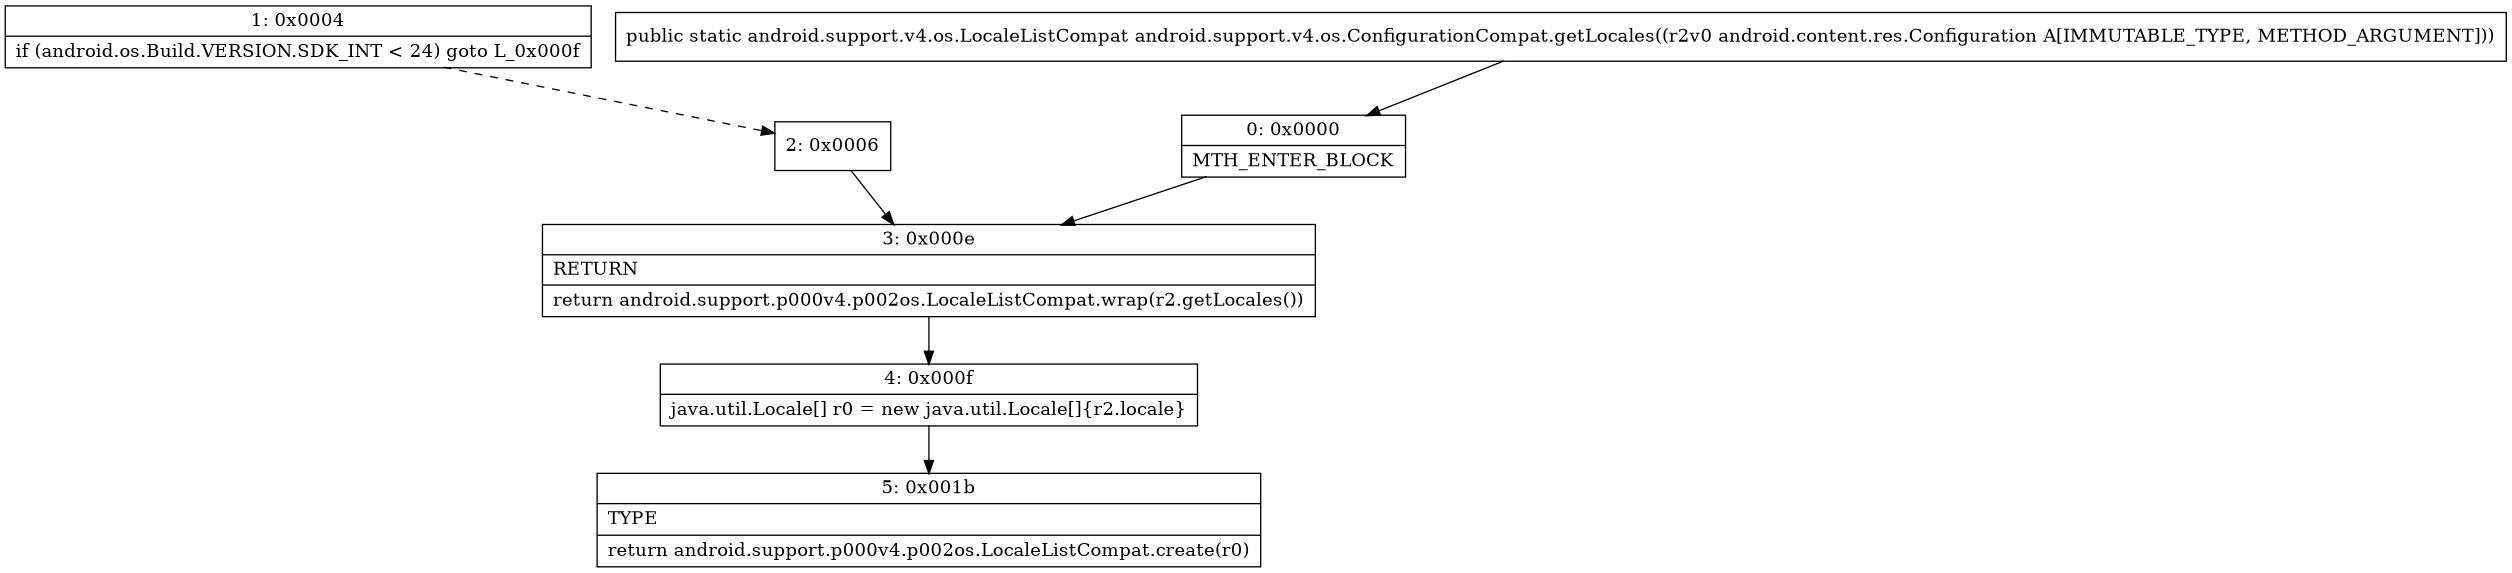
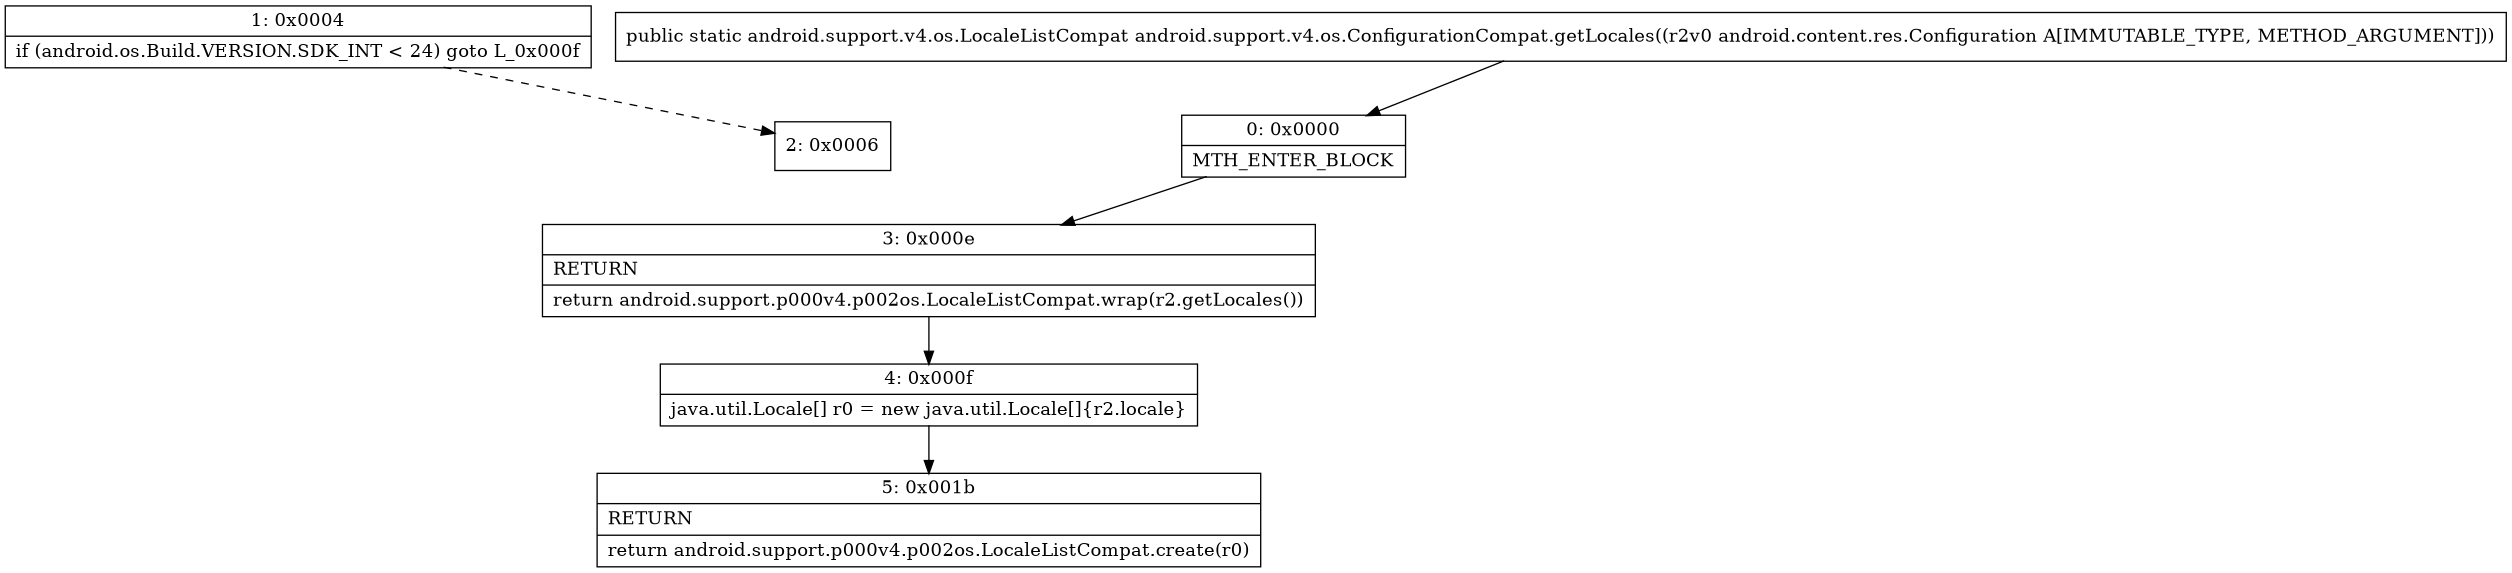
edge "2: 0x0006" -> "3: 0x000e": removed
node "5: 0x001b": text "TYPE" -> "RETURN"
